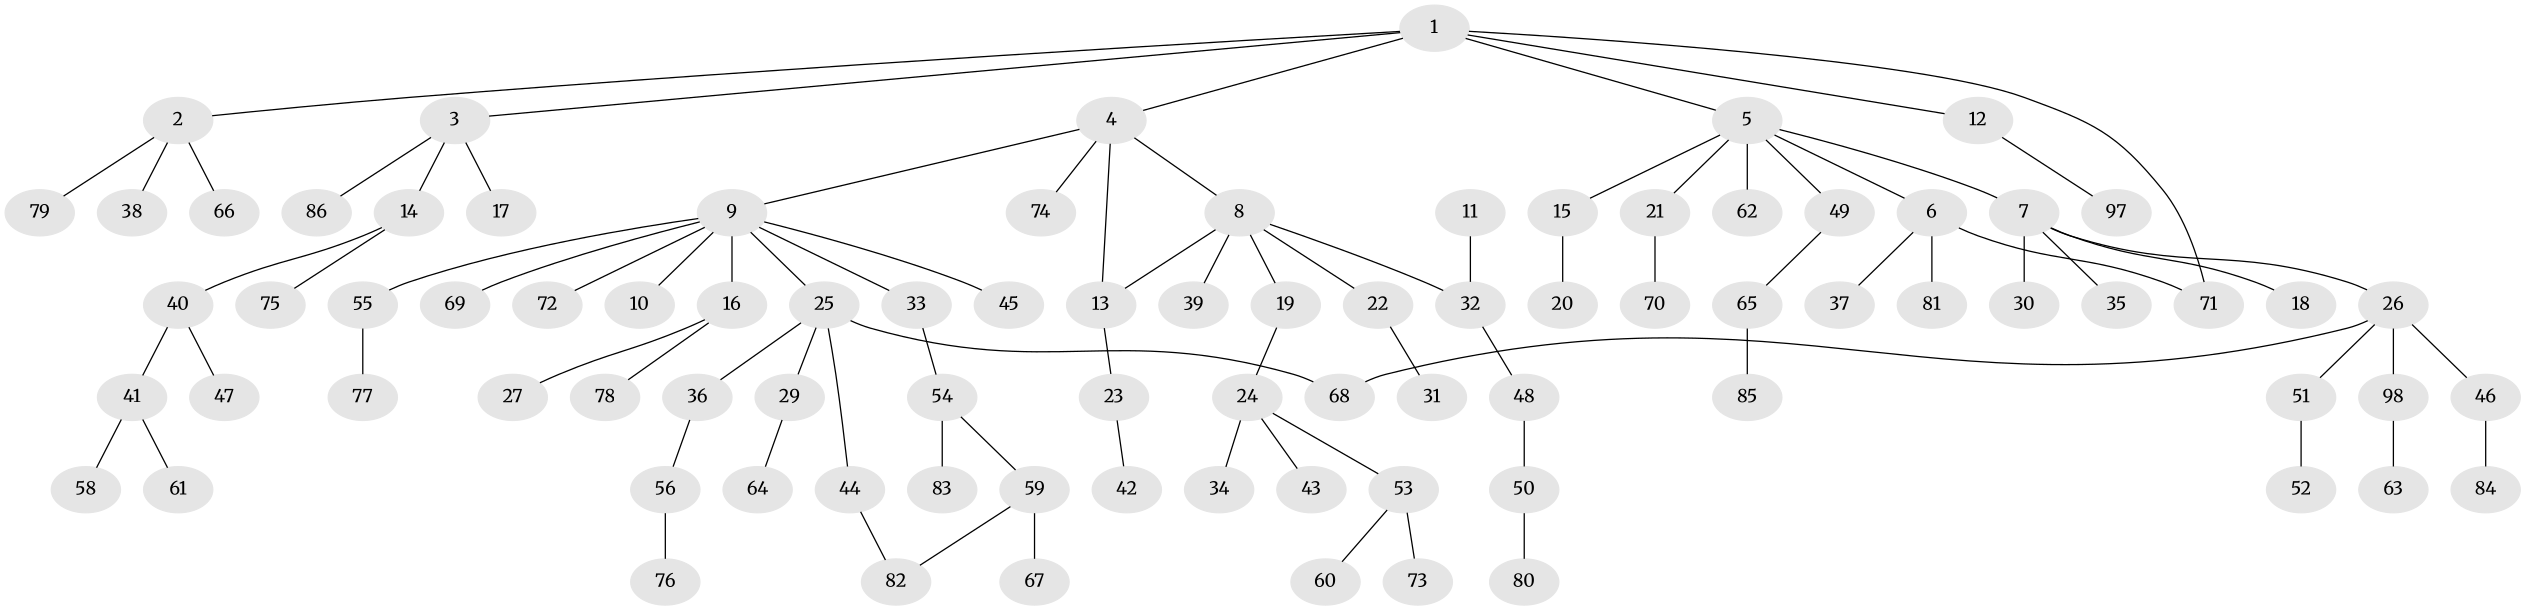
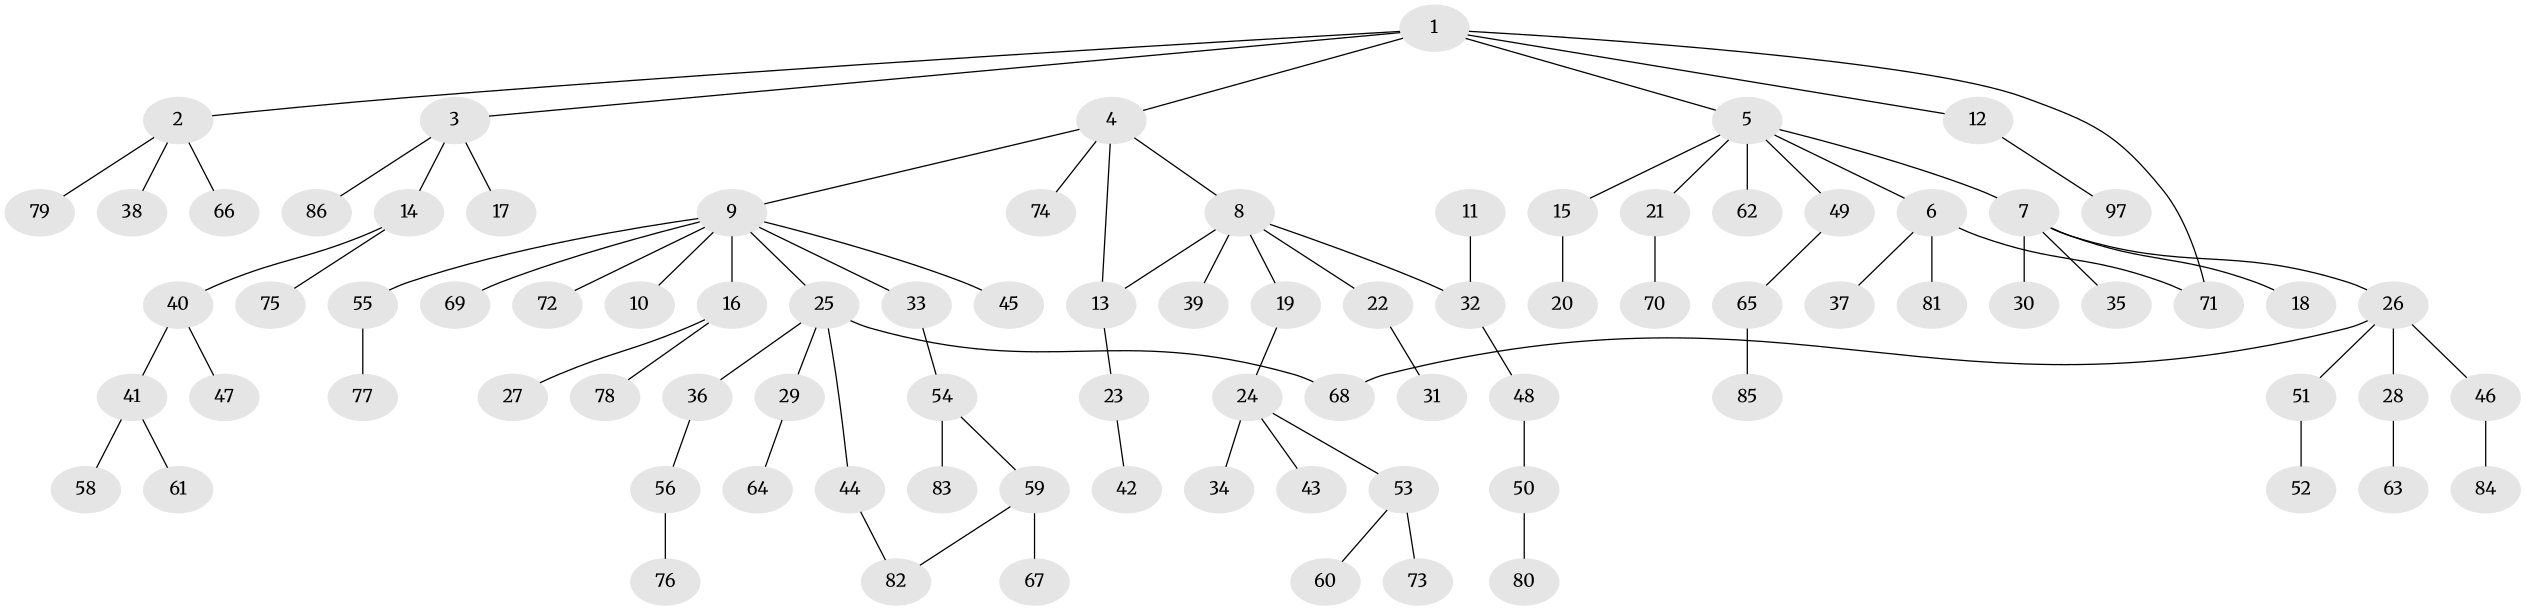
node "98": label "98" -> "28"
